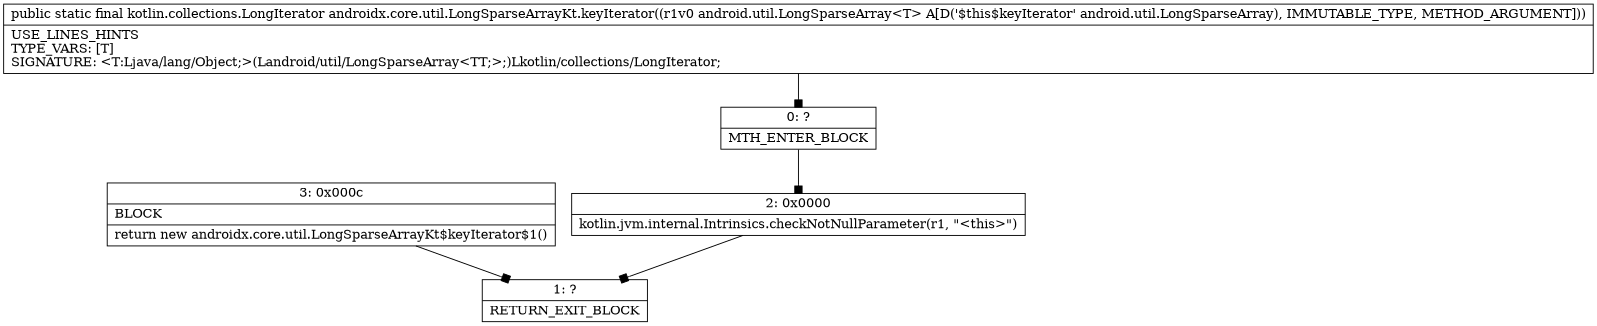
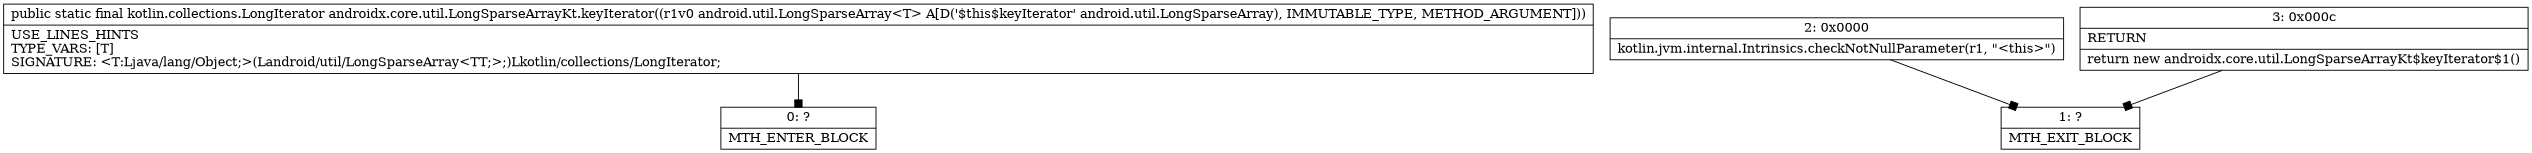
edge "0: ?" -> "2: 0x0000": removed
node "3: 0x000c": text "BLOCK" -> "RETURN"
node "1: ?": text "RETURN_EXIT_BLOCK" -> "MTH_EXIT_BLOCK"
